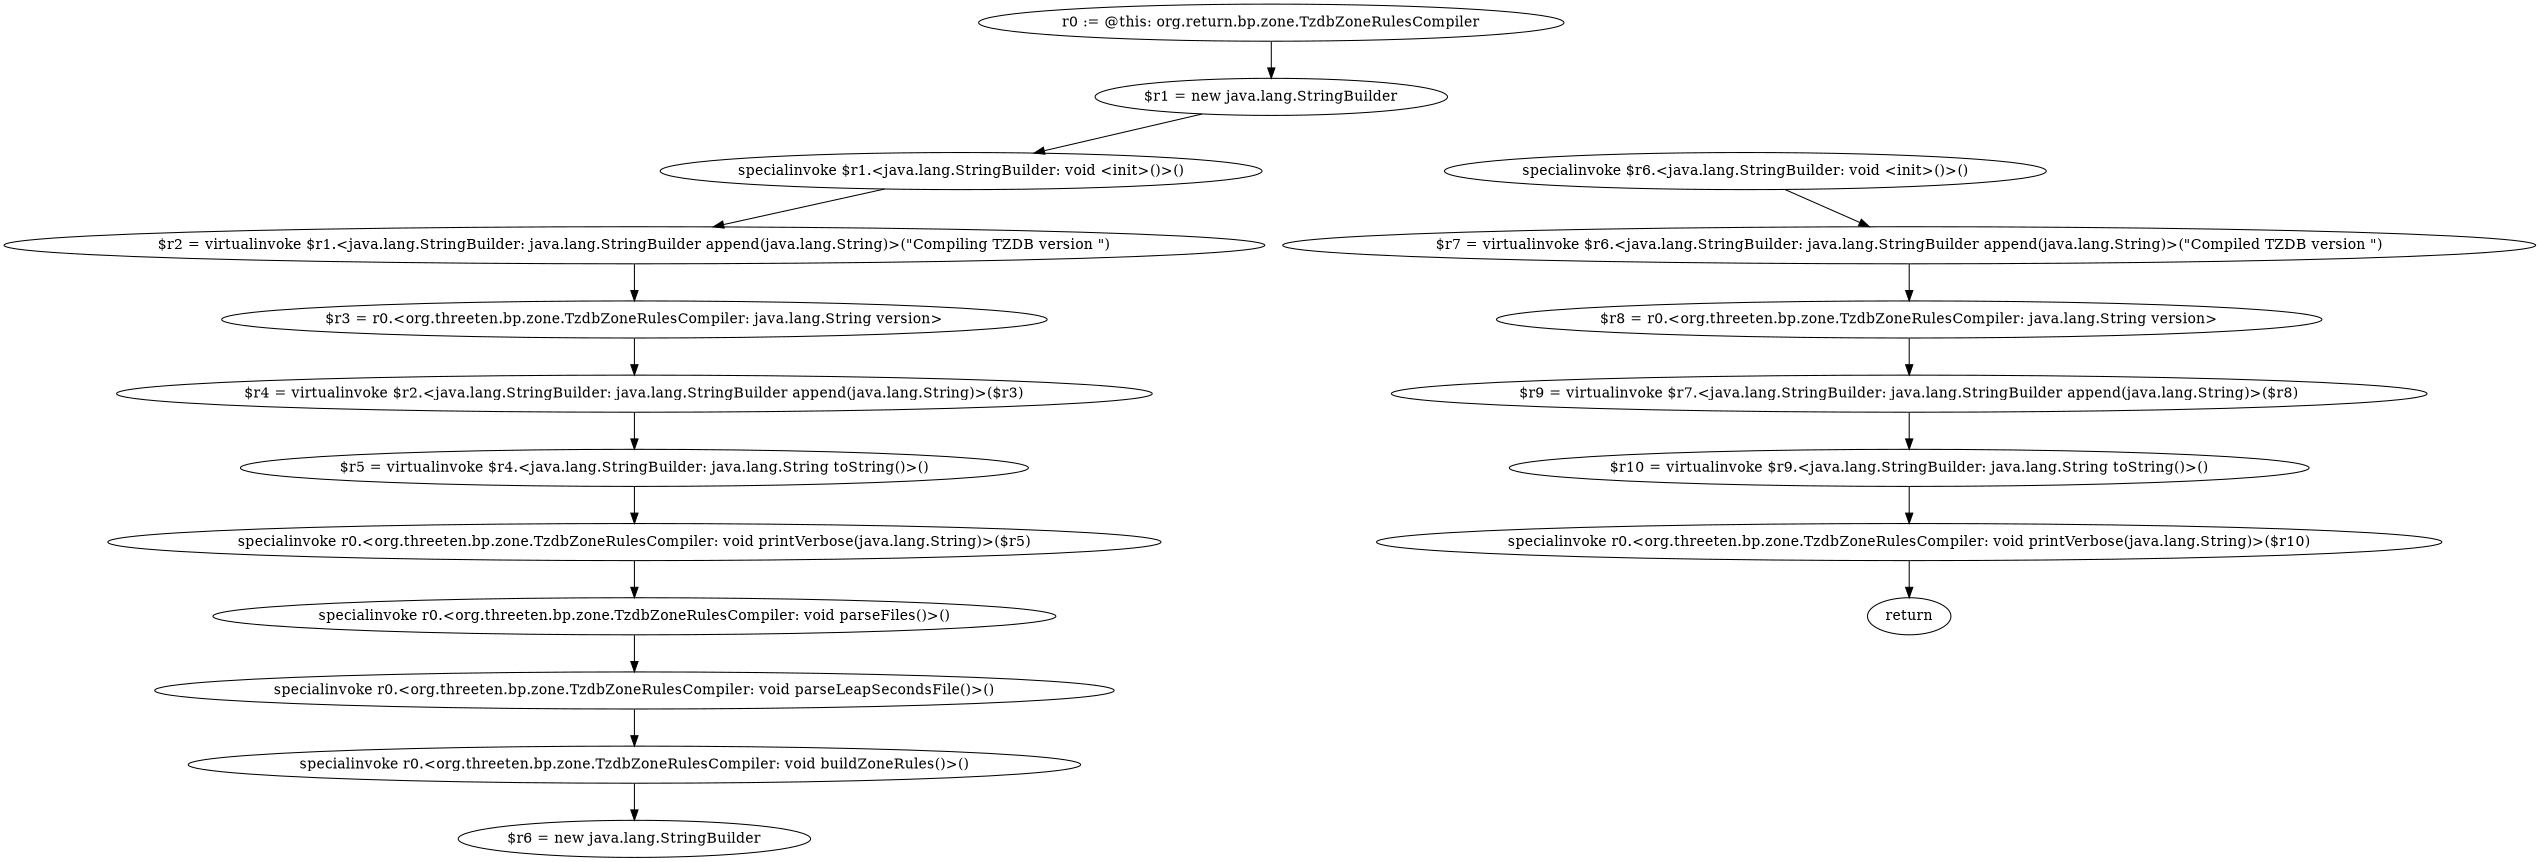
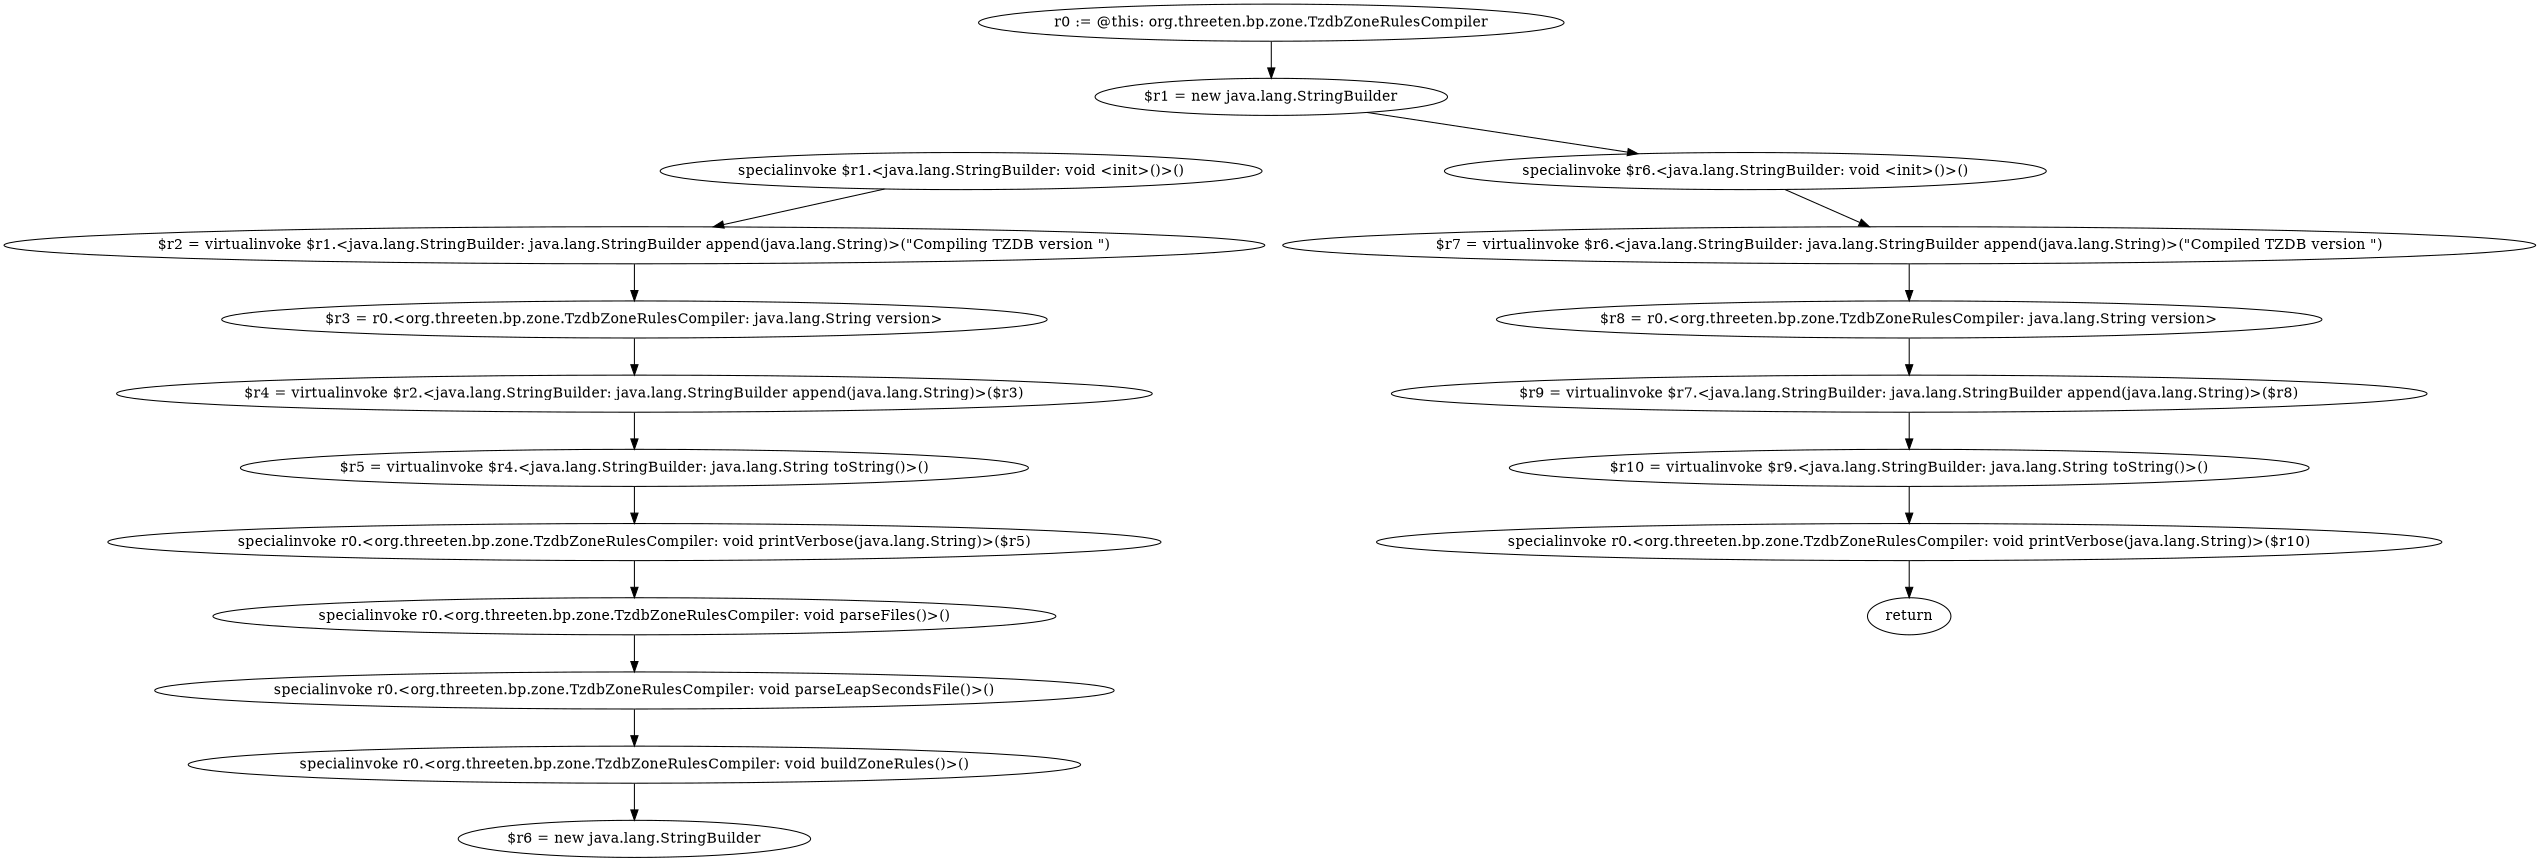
node "r0 := @this: org.return.bp.zone.TzdbZoneRulesCompiler": label "r0 := @this: org.return.bp.zone.TzdbZoneRulesCompiler" -> "r0 := @this: org.threeten.bp.zone.TzdbZoneRulesCompiler"
edge "$r1 = new java.lang.StringBuilder" -> "specialinvoke $r1.<java.lang.StringBuilder: void <init>()>()": now "$r1 = new java.lang.StringBuilder" -> "specialinvoke $r6.<java.lang.StringBuilder: void <init>()>()"
